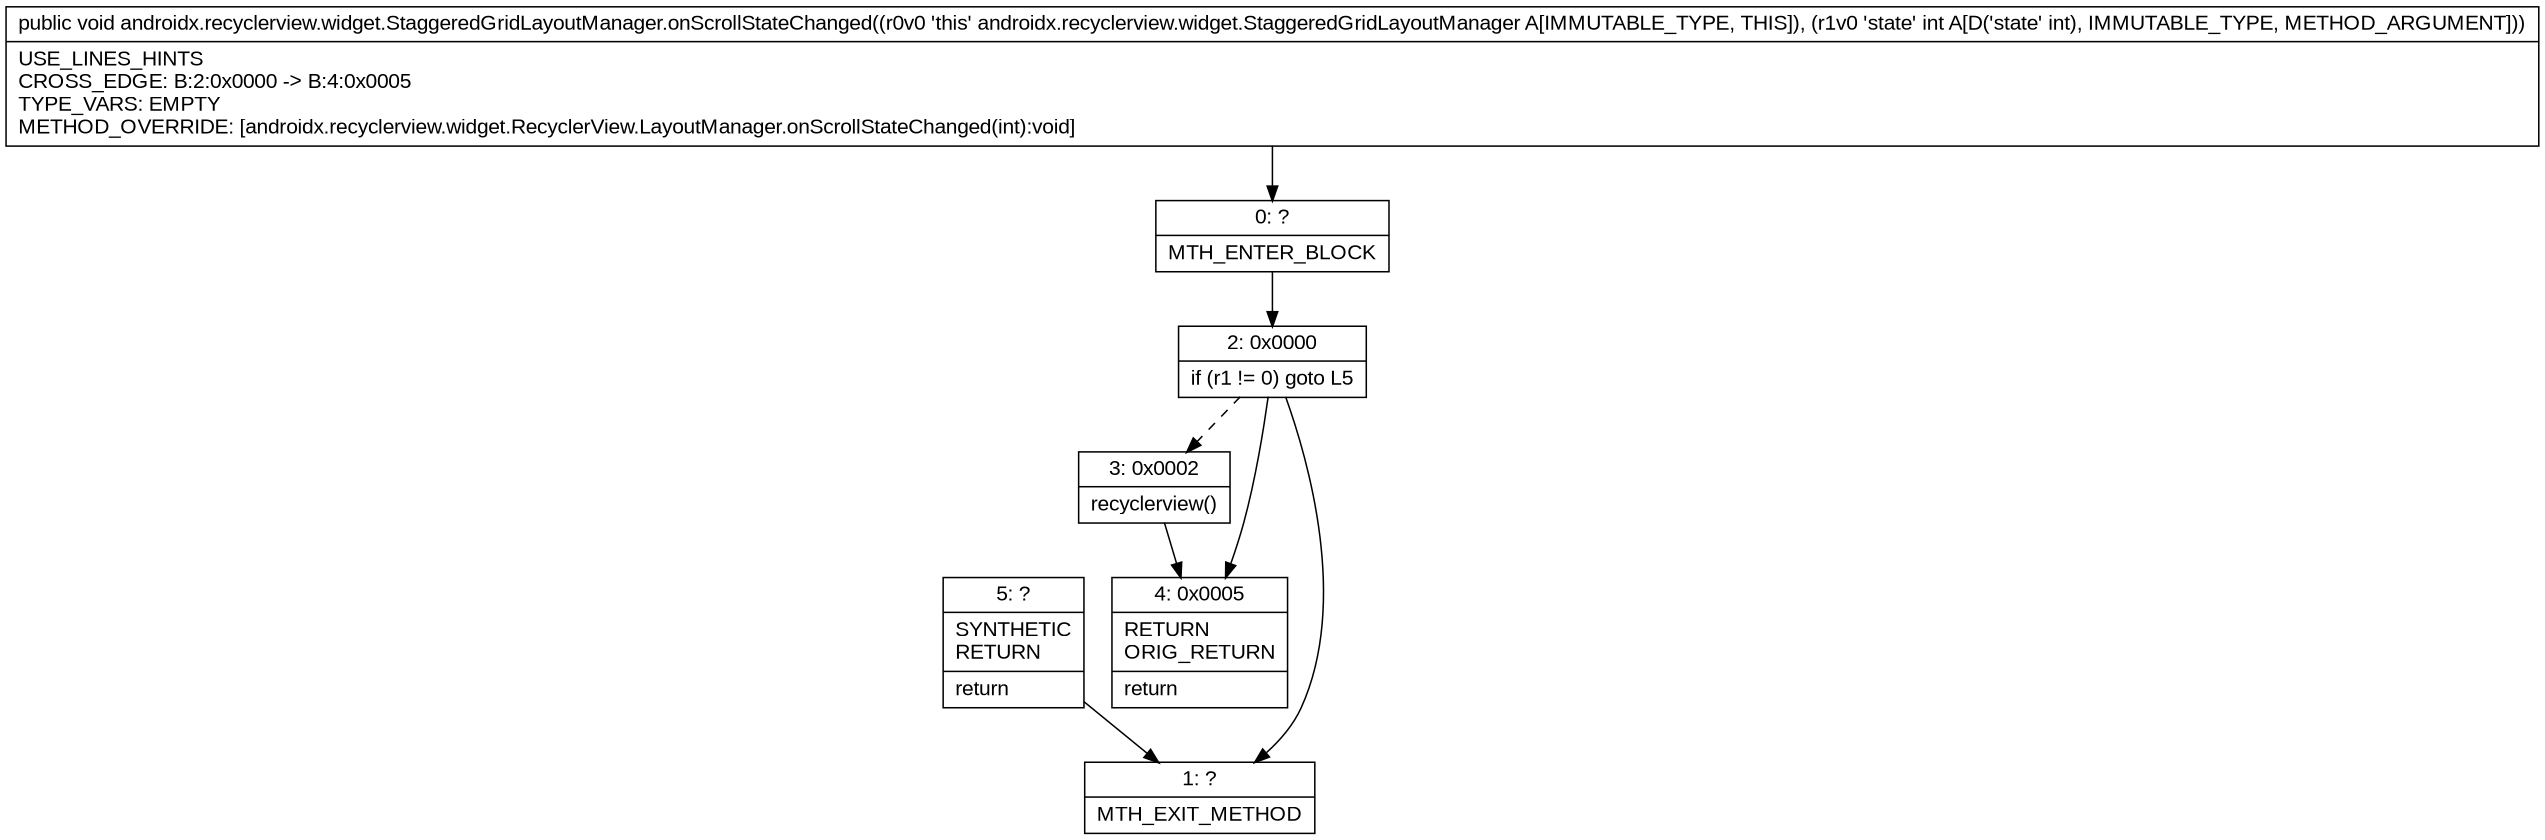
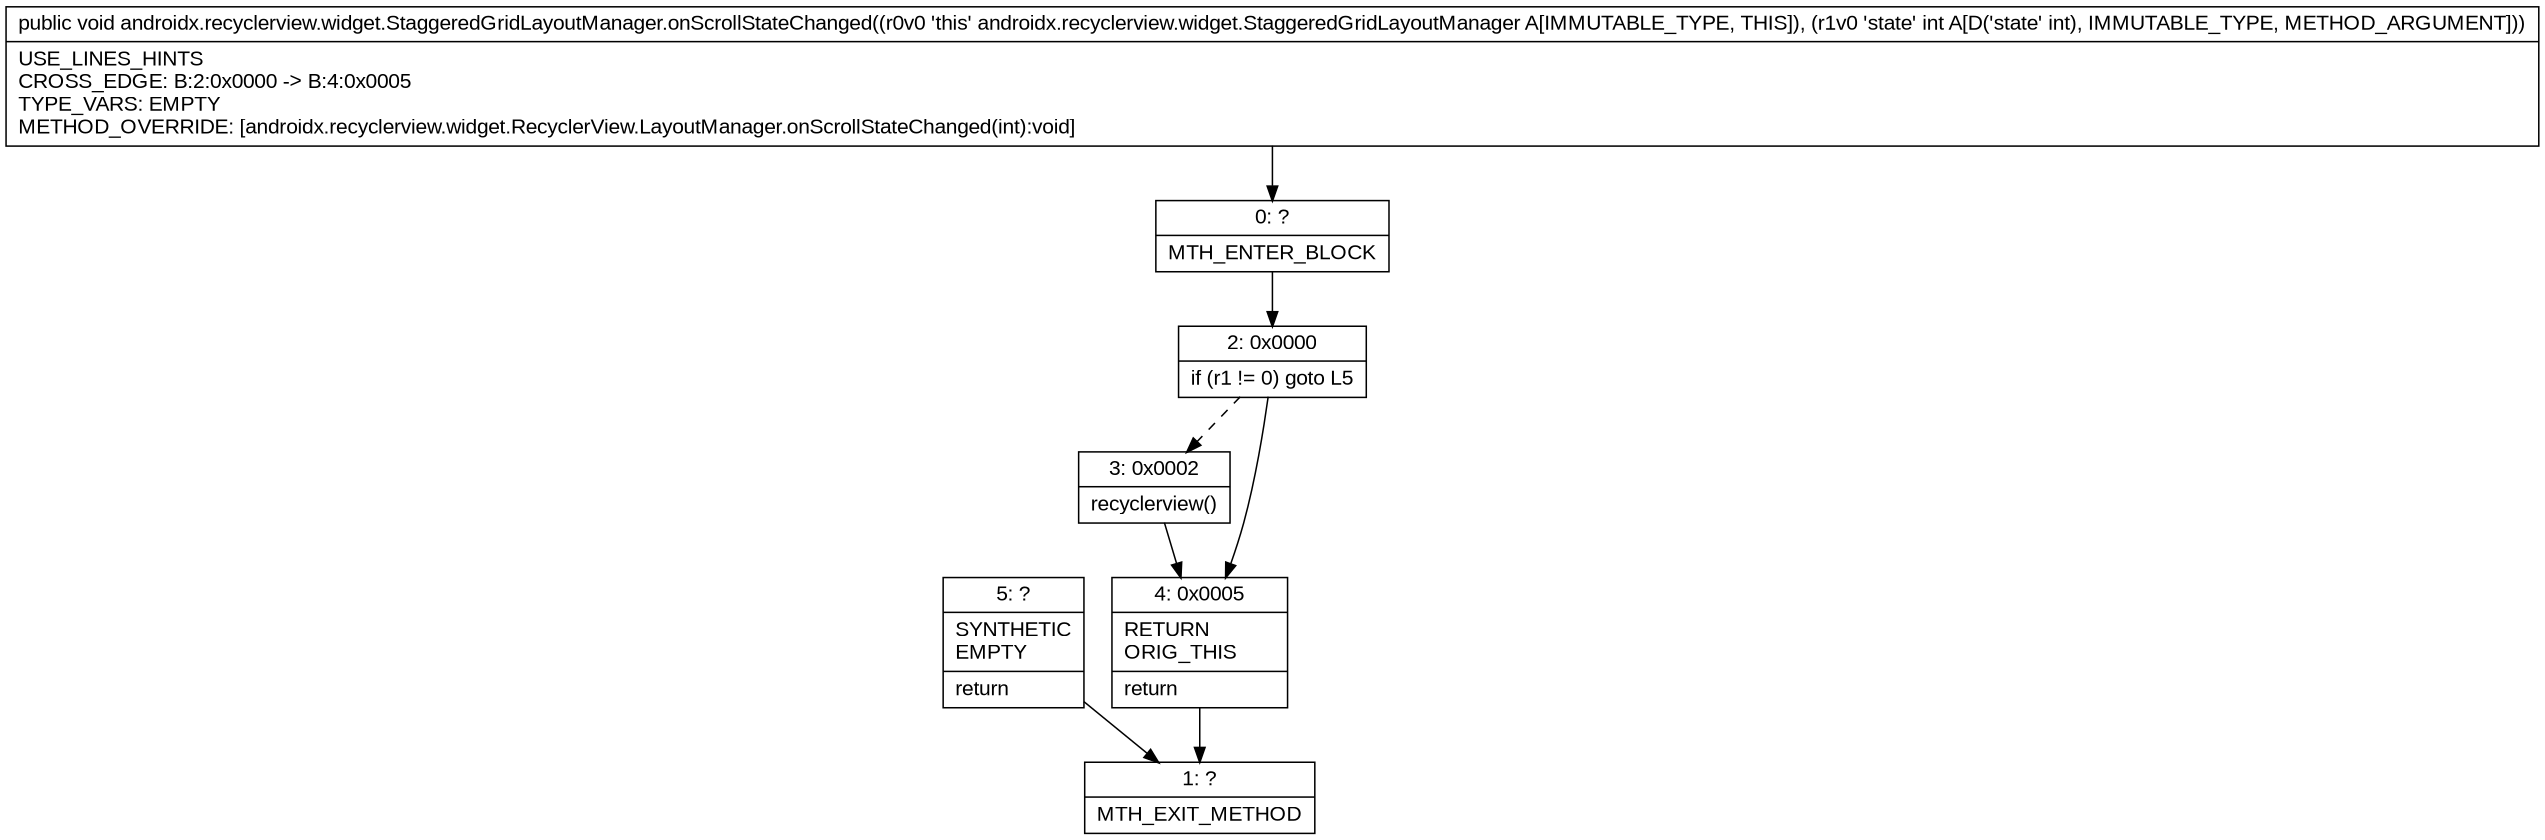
edge "2: 0x0000" -> "1: ?": now "4: 0x0005" -> "1: ?"
node "5: ?": text "RETURN" -> "EMPTY"
node "4: 0x0005": text "ORIG_RETURN" -> "ORIG_THIS"
